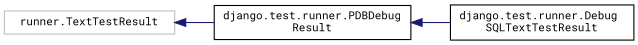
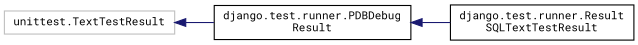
node "runner.TextTestResult": label "runner.TextTestResult" -> "unittest.TextTestResult"
node "django.test.runner.Debug SQLTextTestResult": label "django.test.runner.Debug SQLTextTestResult" -> "django.test.runner.Result SQLTextTestResult"
